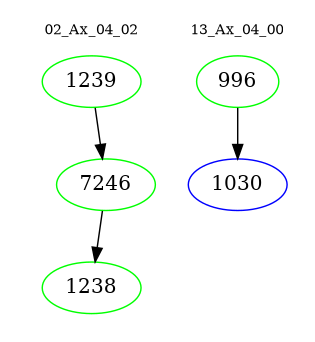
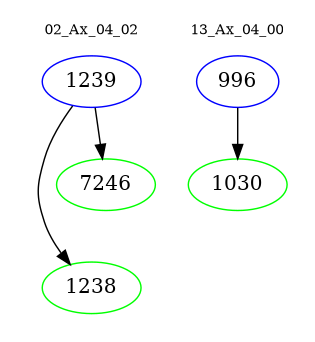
node "1239": color green -> blue
node "996": color green -> blue
node "1030": color blue -> green
edge "7246" -> "1238": now "1239" -> "1238"
